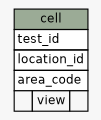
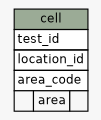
node "cell": text "view" -> "area"
